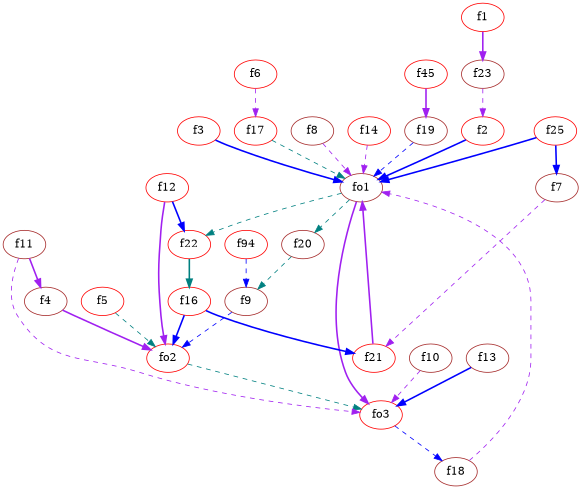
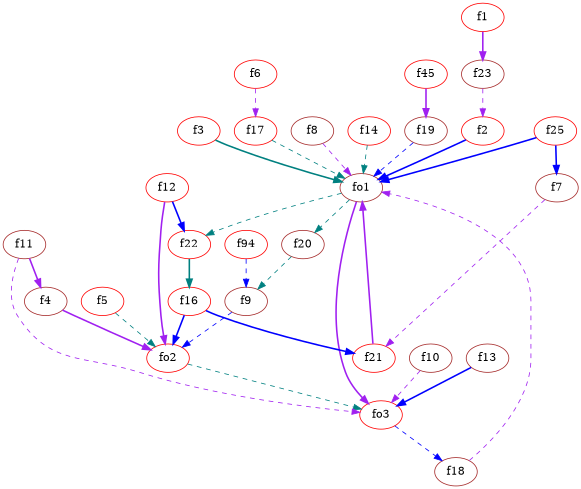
edge "f14" -> "fo1": color purple -> teal
edge "f3" -> "fo1": color blue -> teal
